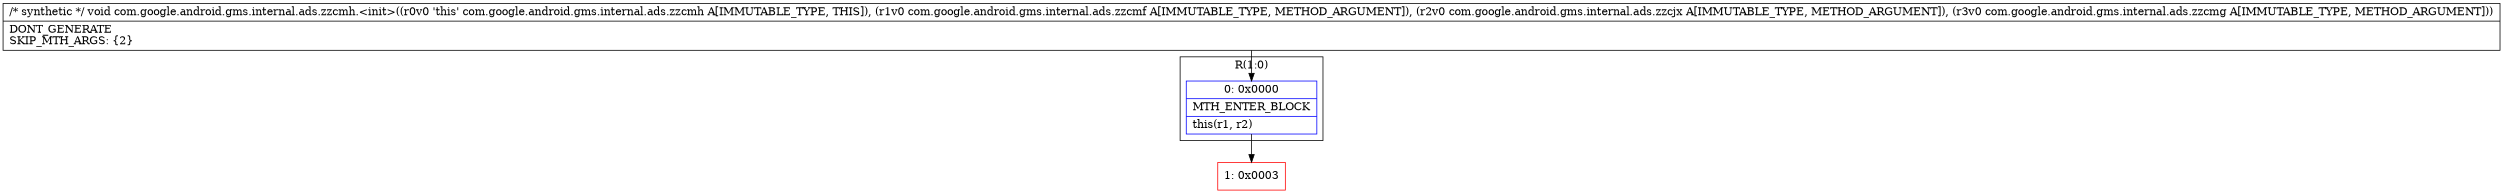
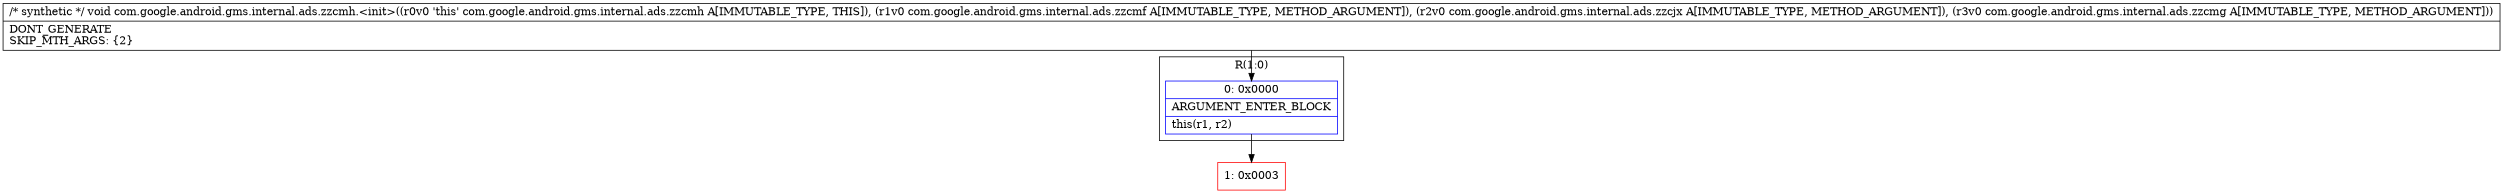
node "0: 0x0000": text "MTH_ENTER_BLOCK" -> "ARGUMENT_ENTER_BLOCK"
